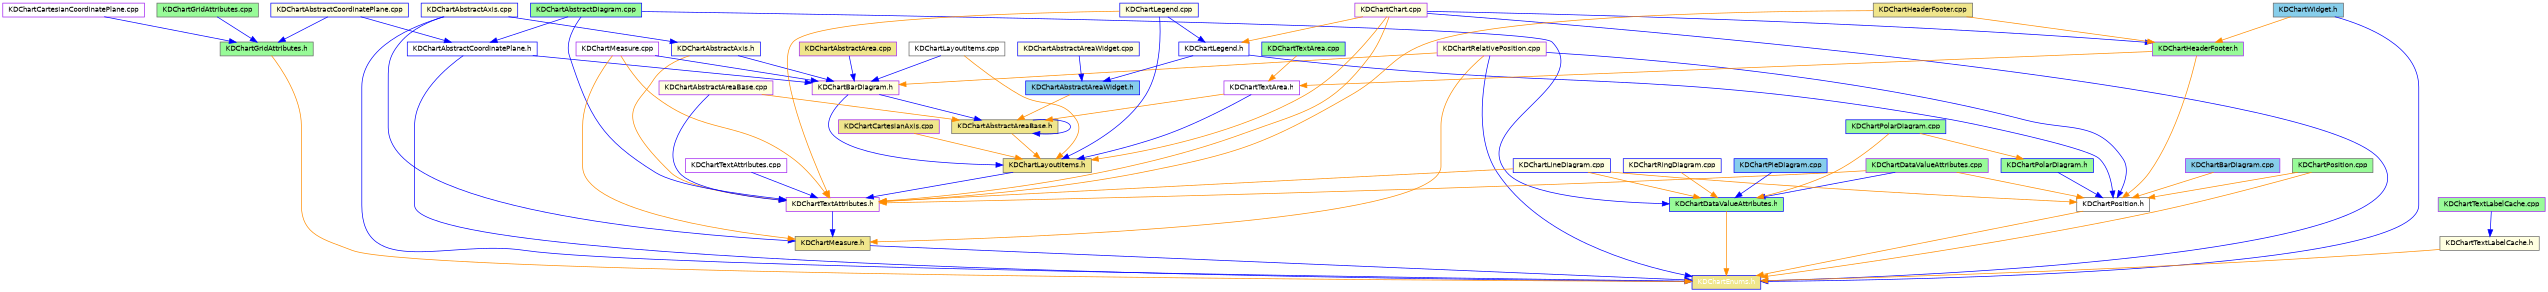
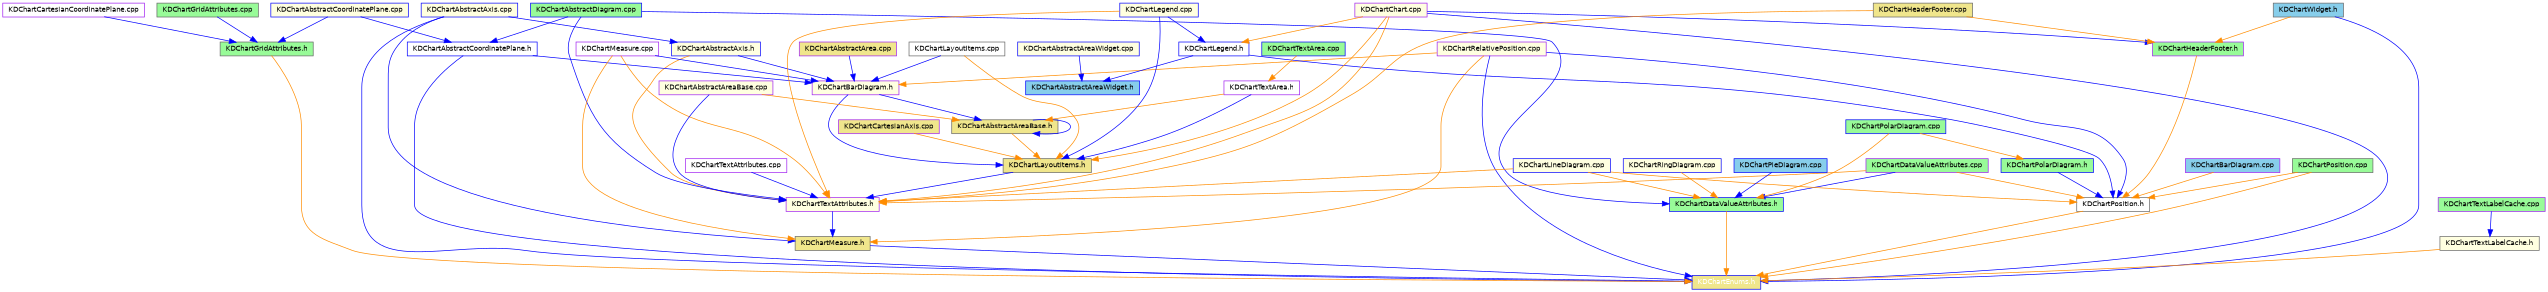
edge "KDChartHeaderFooter.h" -> "KDChartTextArea.h": removed
edge "KDChartAbstractAreaWidget.h" -> "KDChartAbstractAreaBase.h": removed
